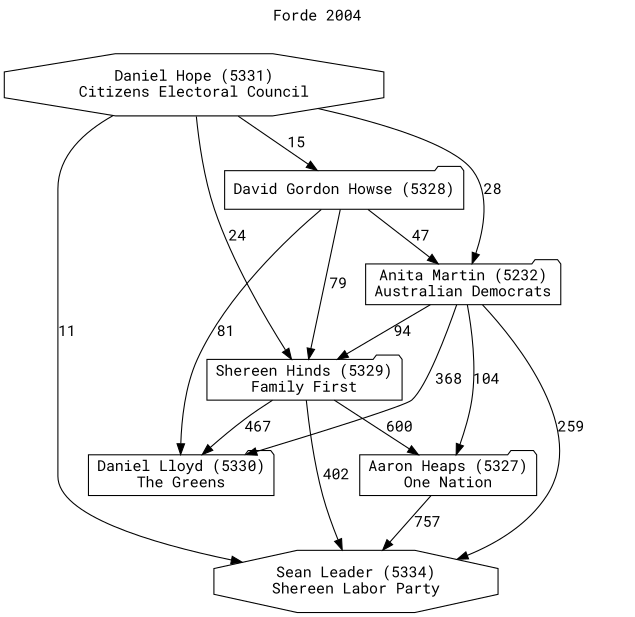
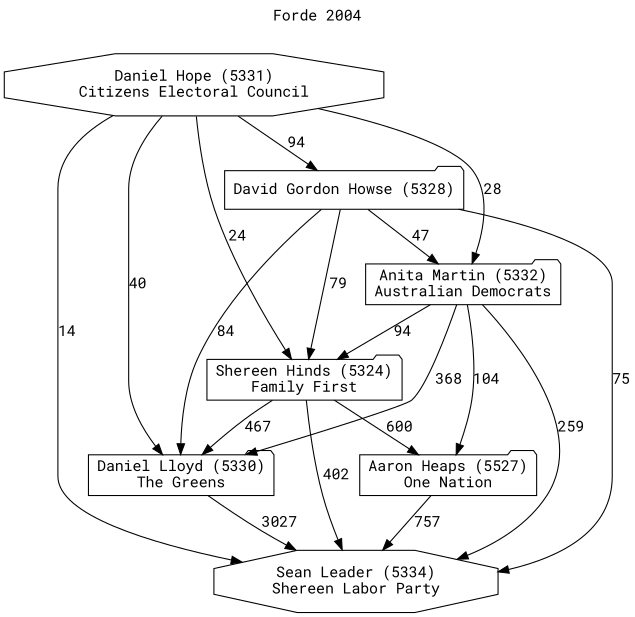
edge "Daniel Hope (5331) Citizens Electoral Council" -> "David Gordon Howse (5328)": label "15" -> "94"
edge "Daniel Hope (5331) Citizens Electoral Council" -> "Daniel Lloyd (5330) The Greens": added, label "40"
node "Anita Martin (5232) Australian Democrats": label "Anita Martin (5232) Australian Democrats" -> "Anita Martin (5332) Australian Democrats"
edge "Daniel Hope (5331) Citizens Electoral Council" -> "Sean Leader (5334) Shereen Labor Party": label "11" -> "14"
edge "David Gordon Howse (5328)" -> "Daniel Lloyd (5330) The Greens": label "81" -> "84"
edge "David Gordon Howse (5328)" -> "Sean Leader (5334) Shereen Labor Party": added, label "75"
node "Shereen Hinds (5329) Family First": label "Shereen Hinds (5329) Family First" -> "Shereen Hinds (5324) Family First"
node "Aaron Heaps (5327) One Nation": label "Aaron Heaps (5327) One Nation" -> "Aaron Heaps (5527) One Nation"
edge "Daniel Lloyd (5330) The Greens" -> "Sean Leader (5334) Shereen Labor Party": added, label "3027"
